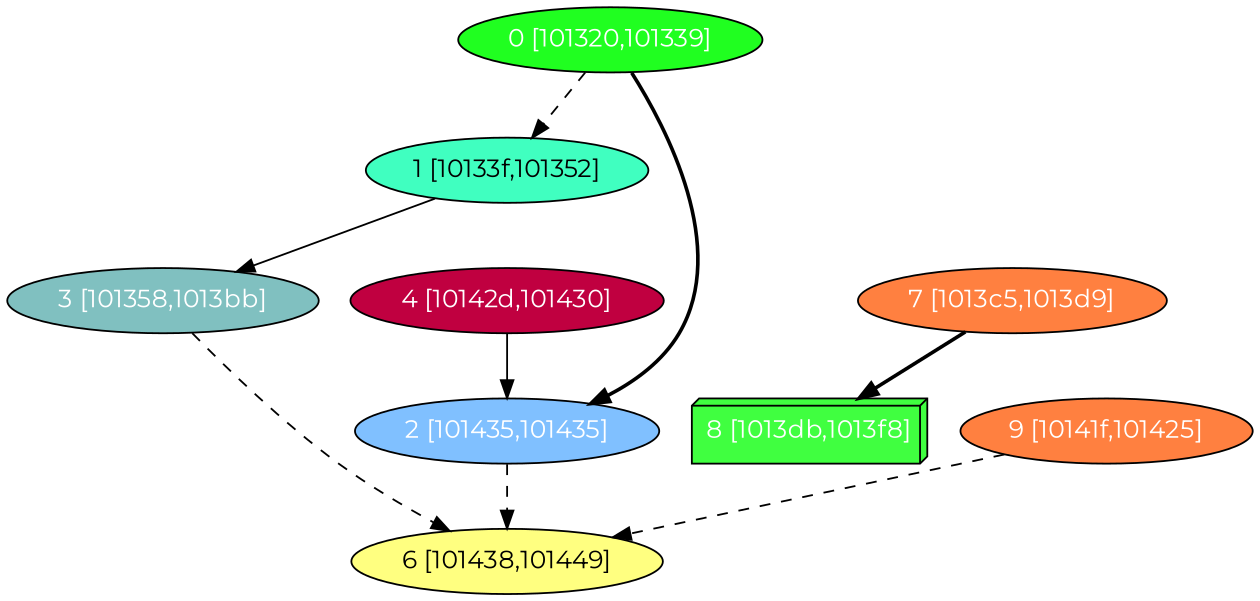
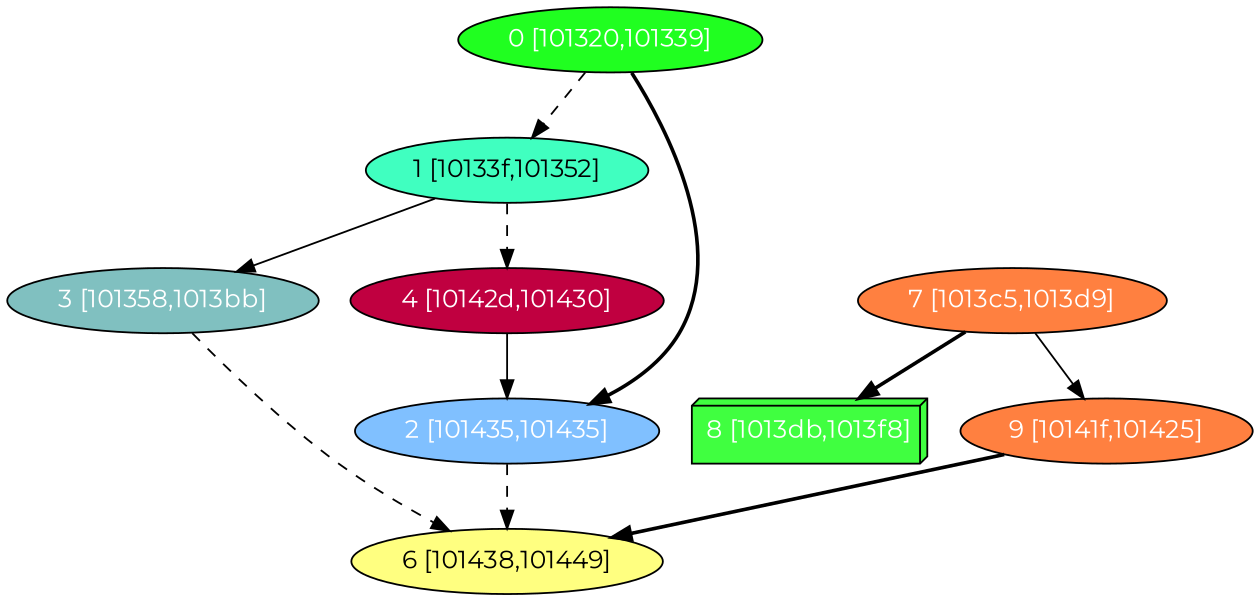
edge "1 [10133f,101352]" -> "4 [10142d,101430]": added
edge "7 [1013c5,1013d9]" -> "9 [10141f,101425]": added
edge "9 [10141f,101425]" -> "6 [101438,101449]": style dashed -> bold
